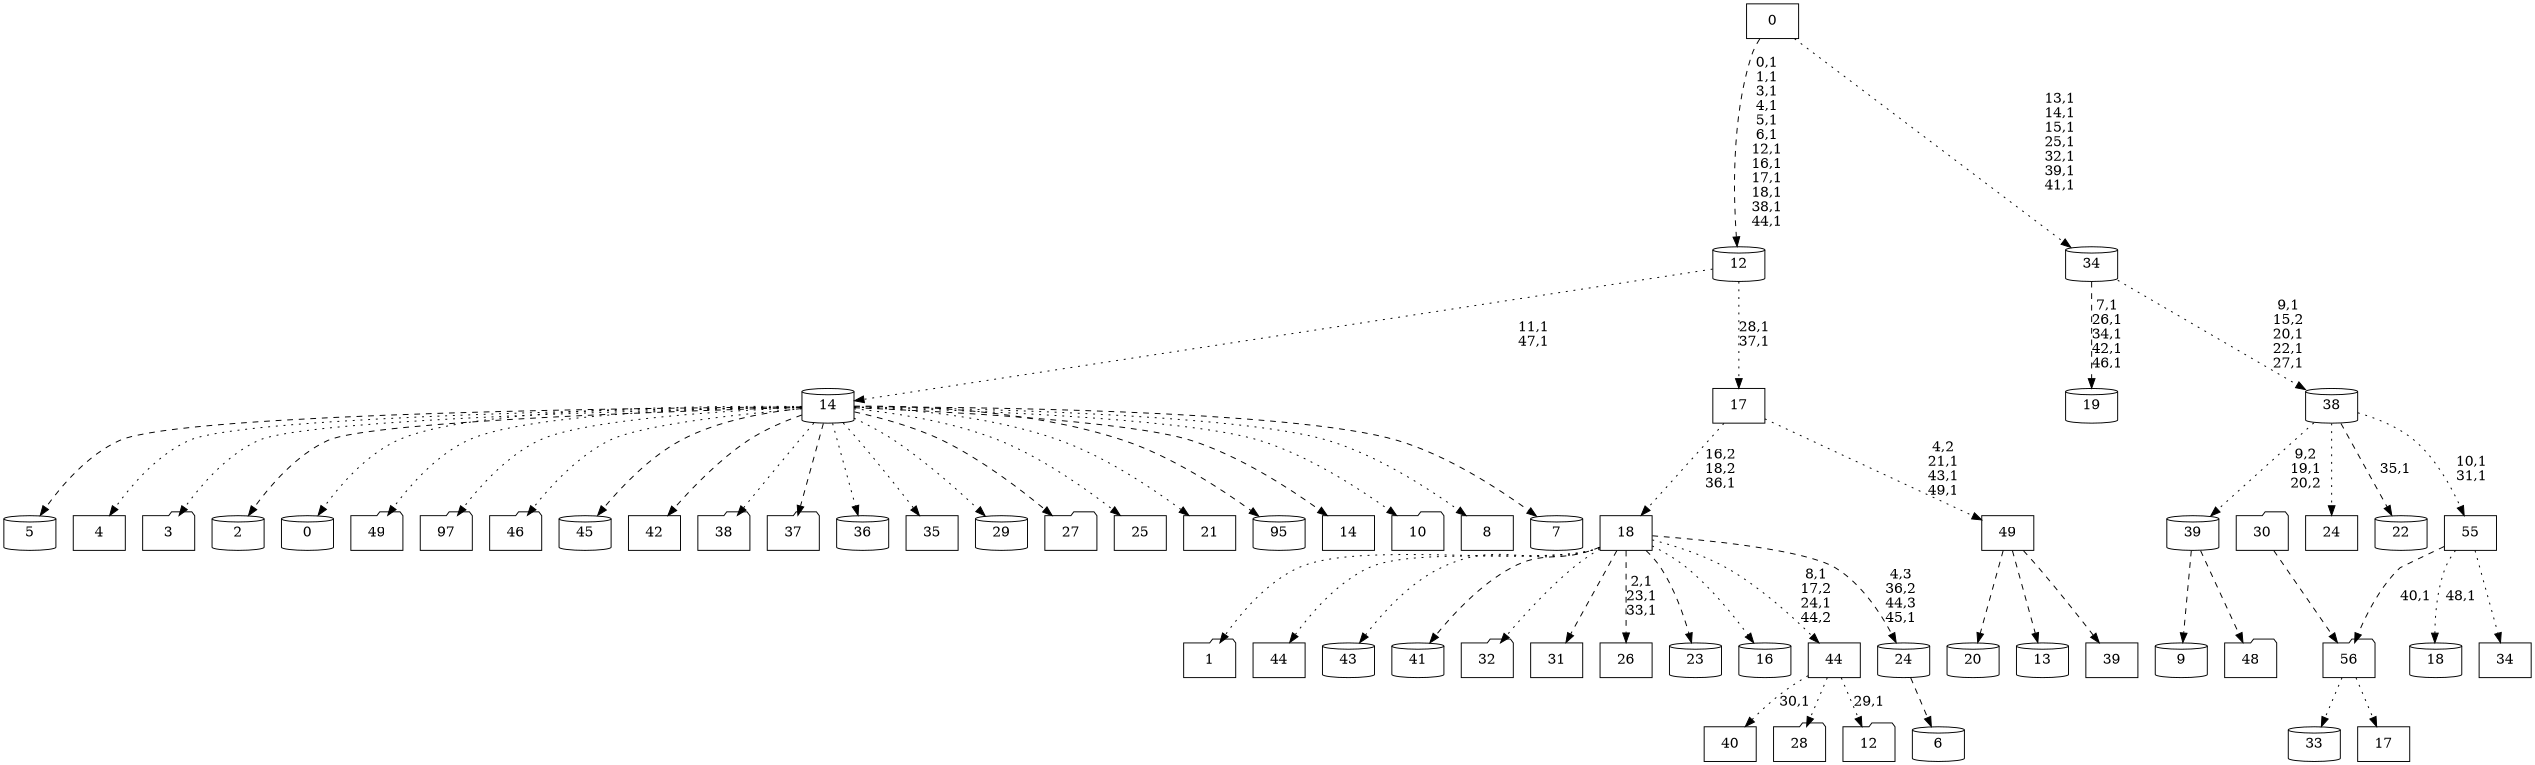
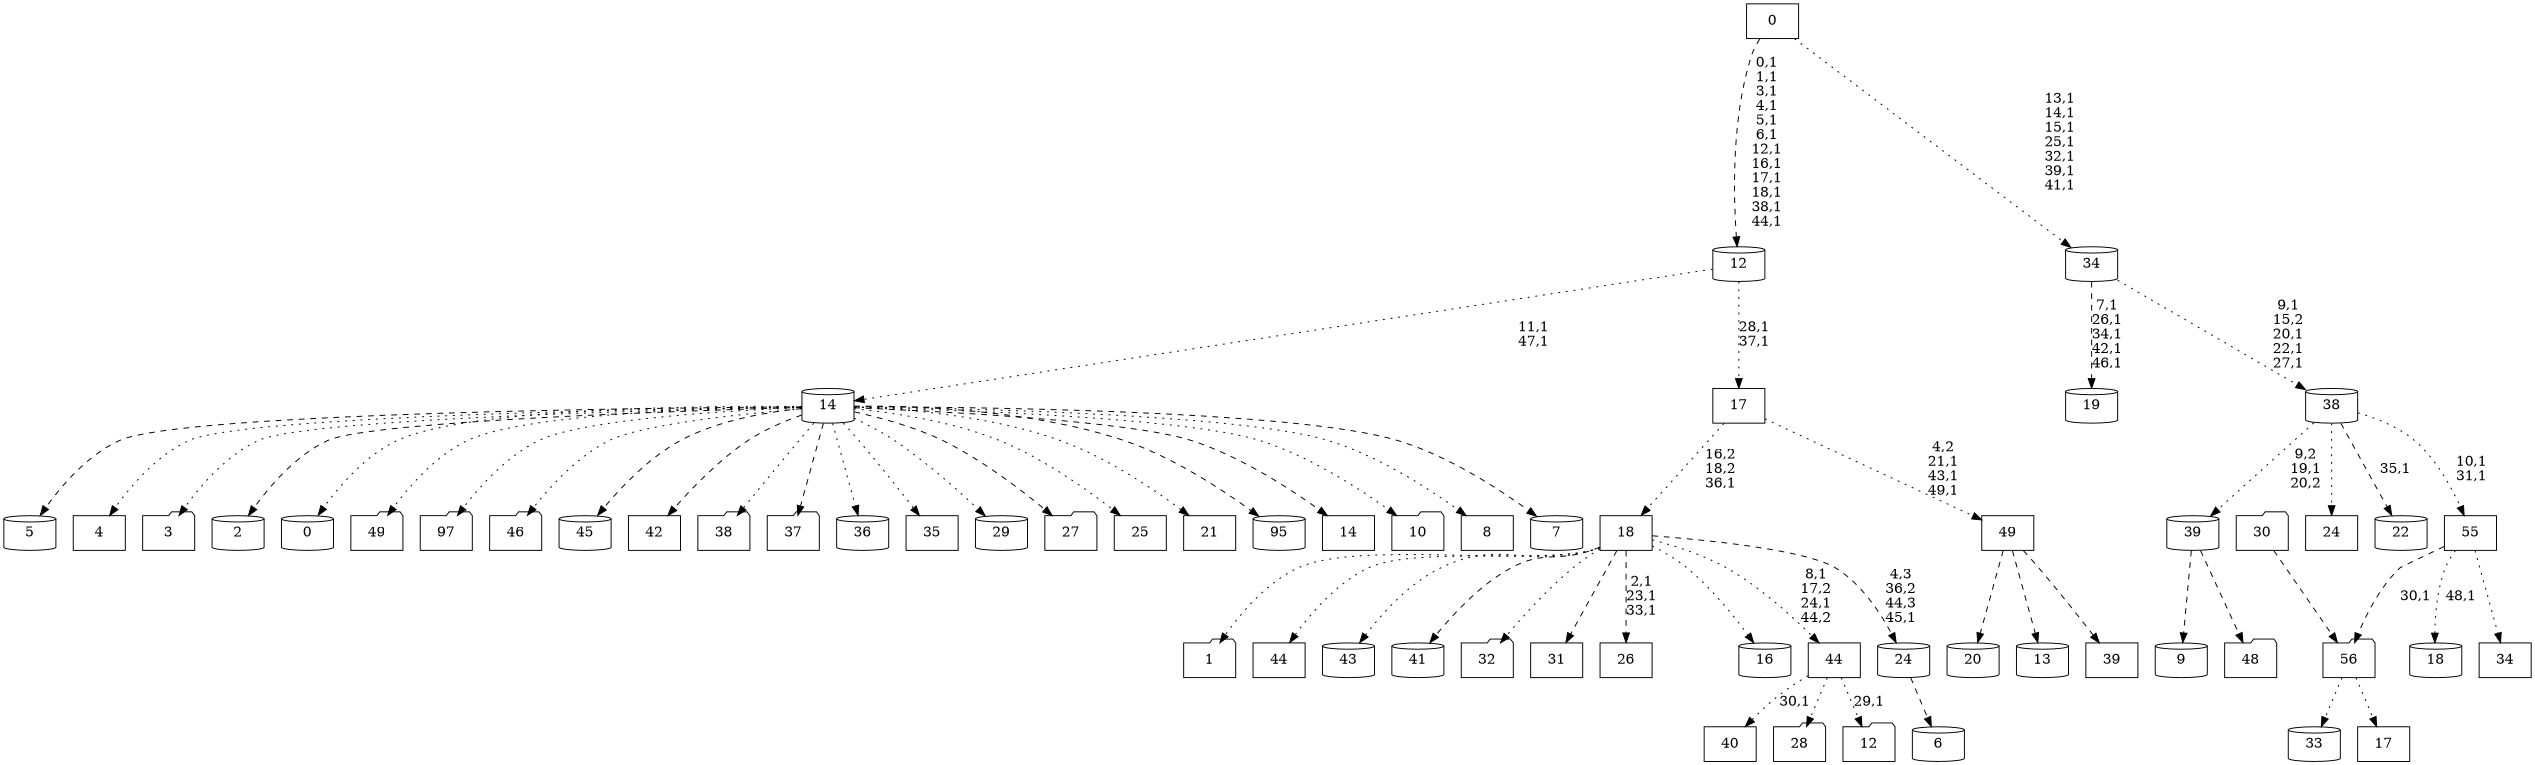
edge "55" -> "56": label "40,1" -> "30,1"
node "23": removed
